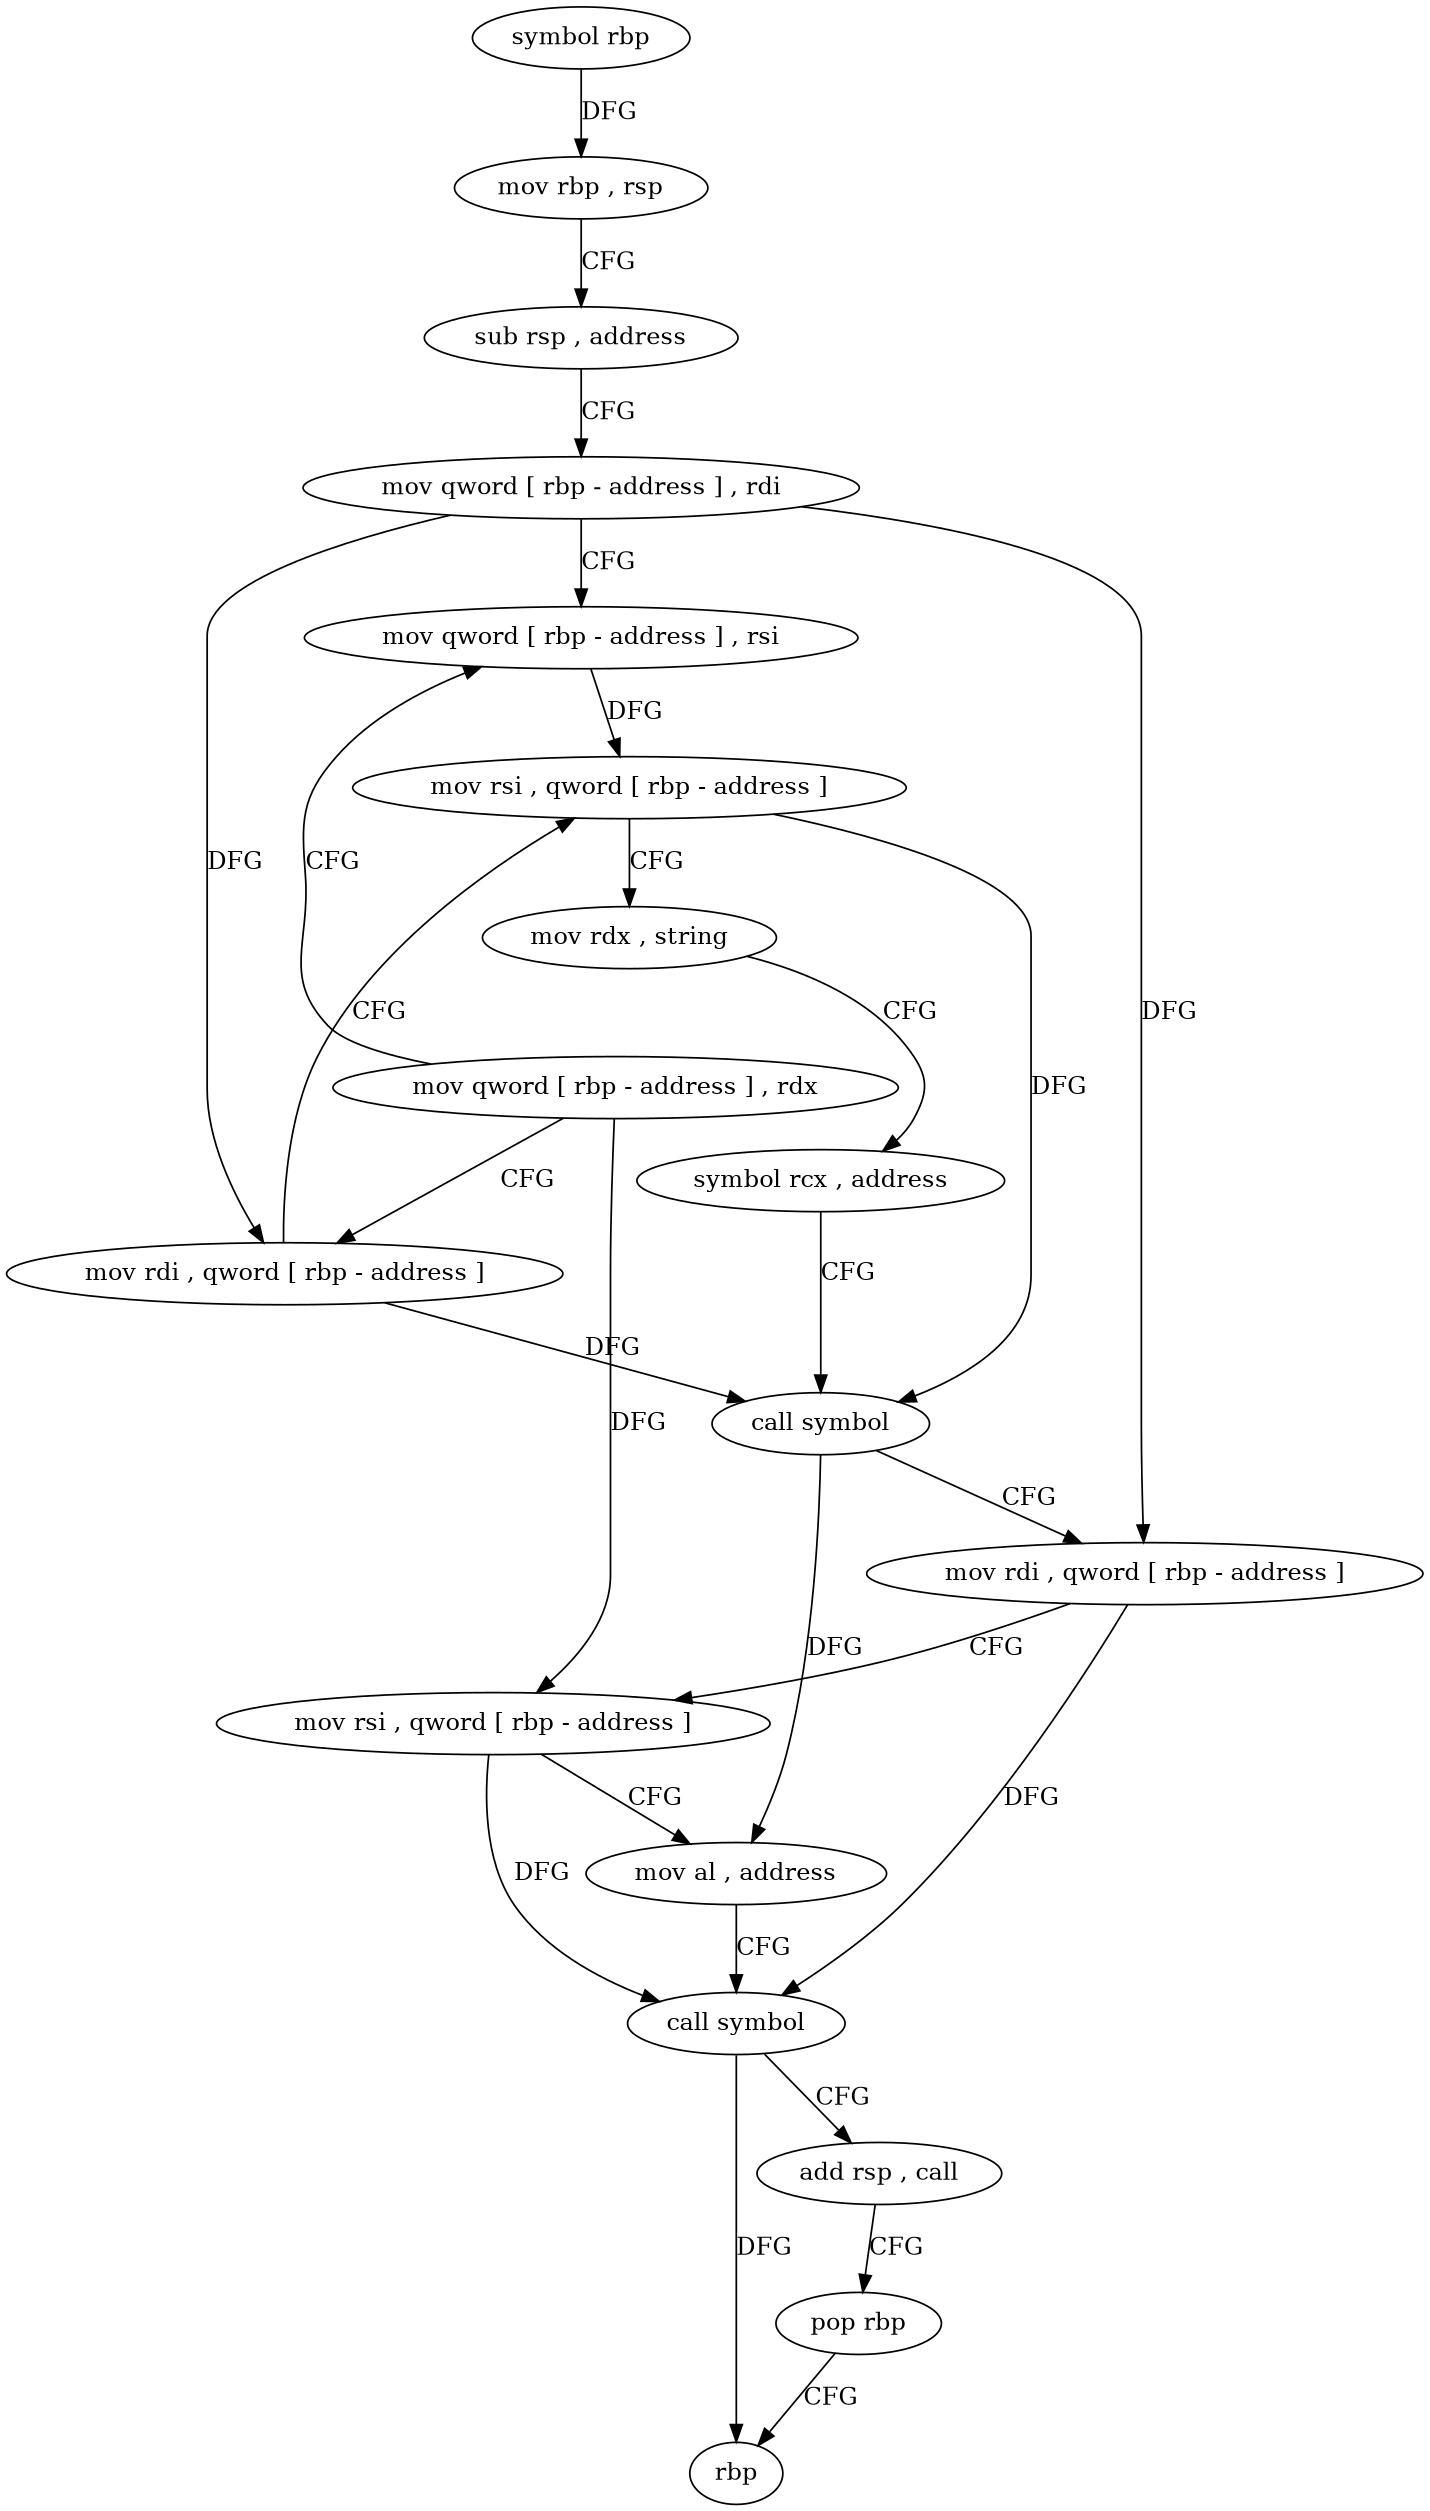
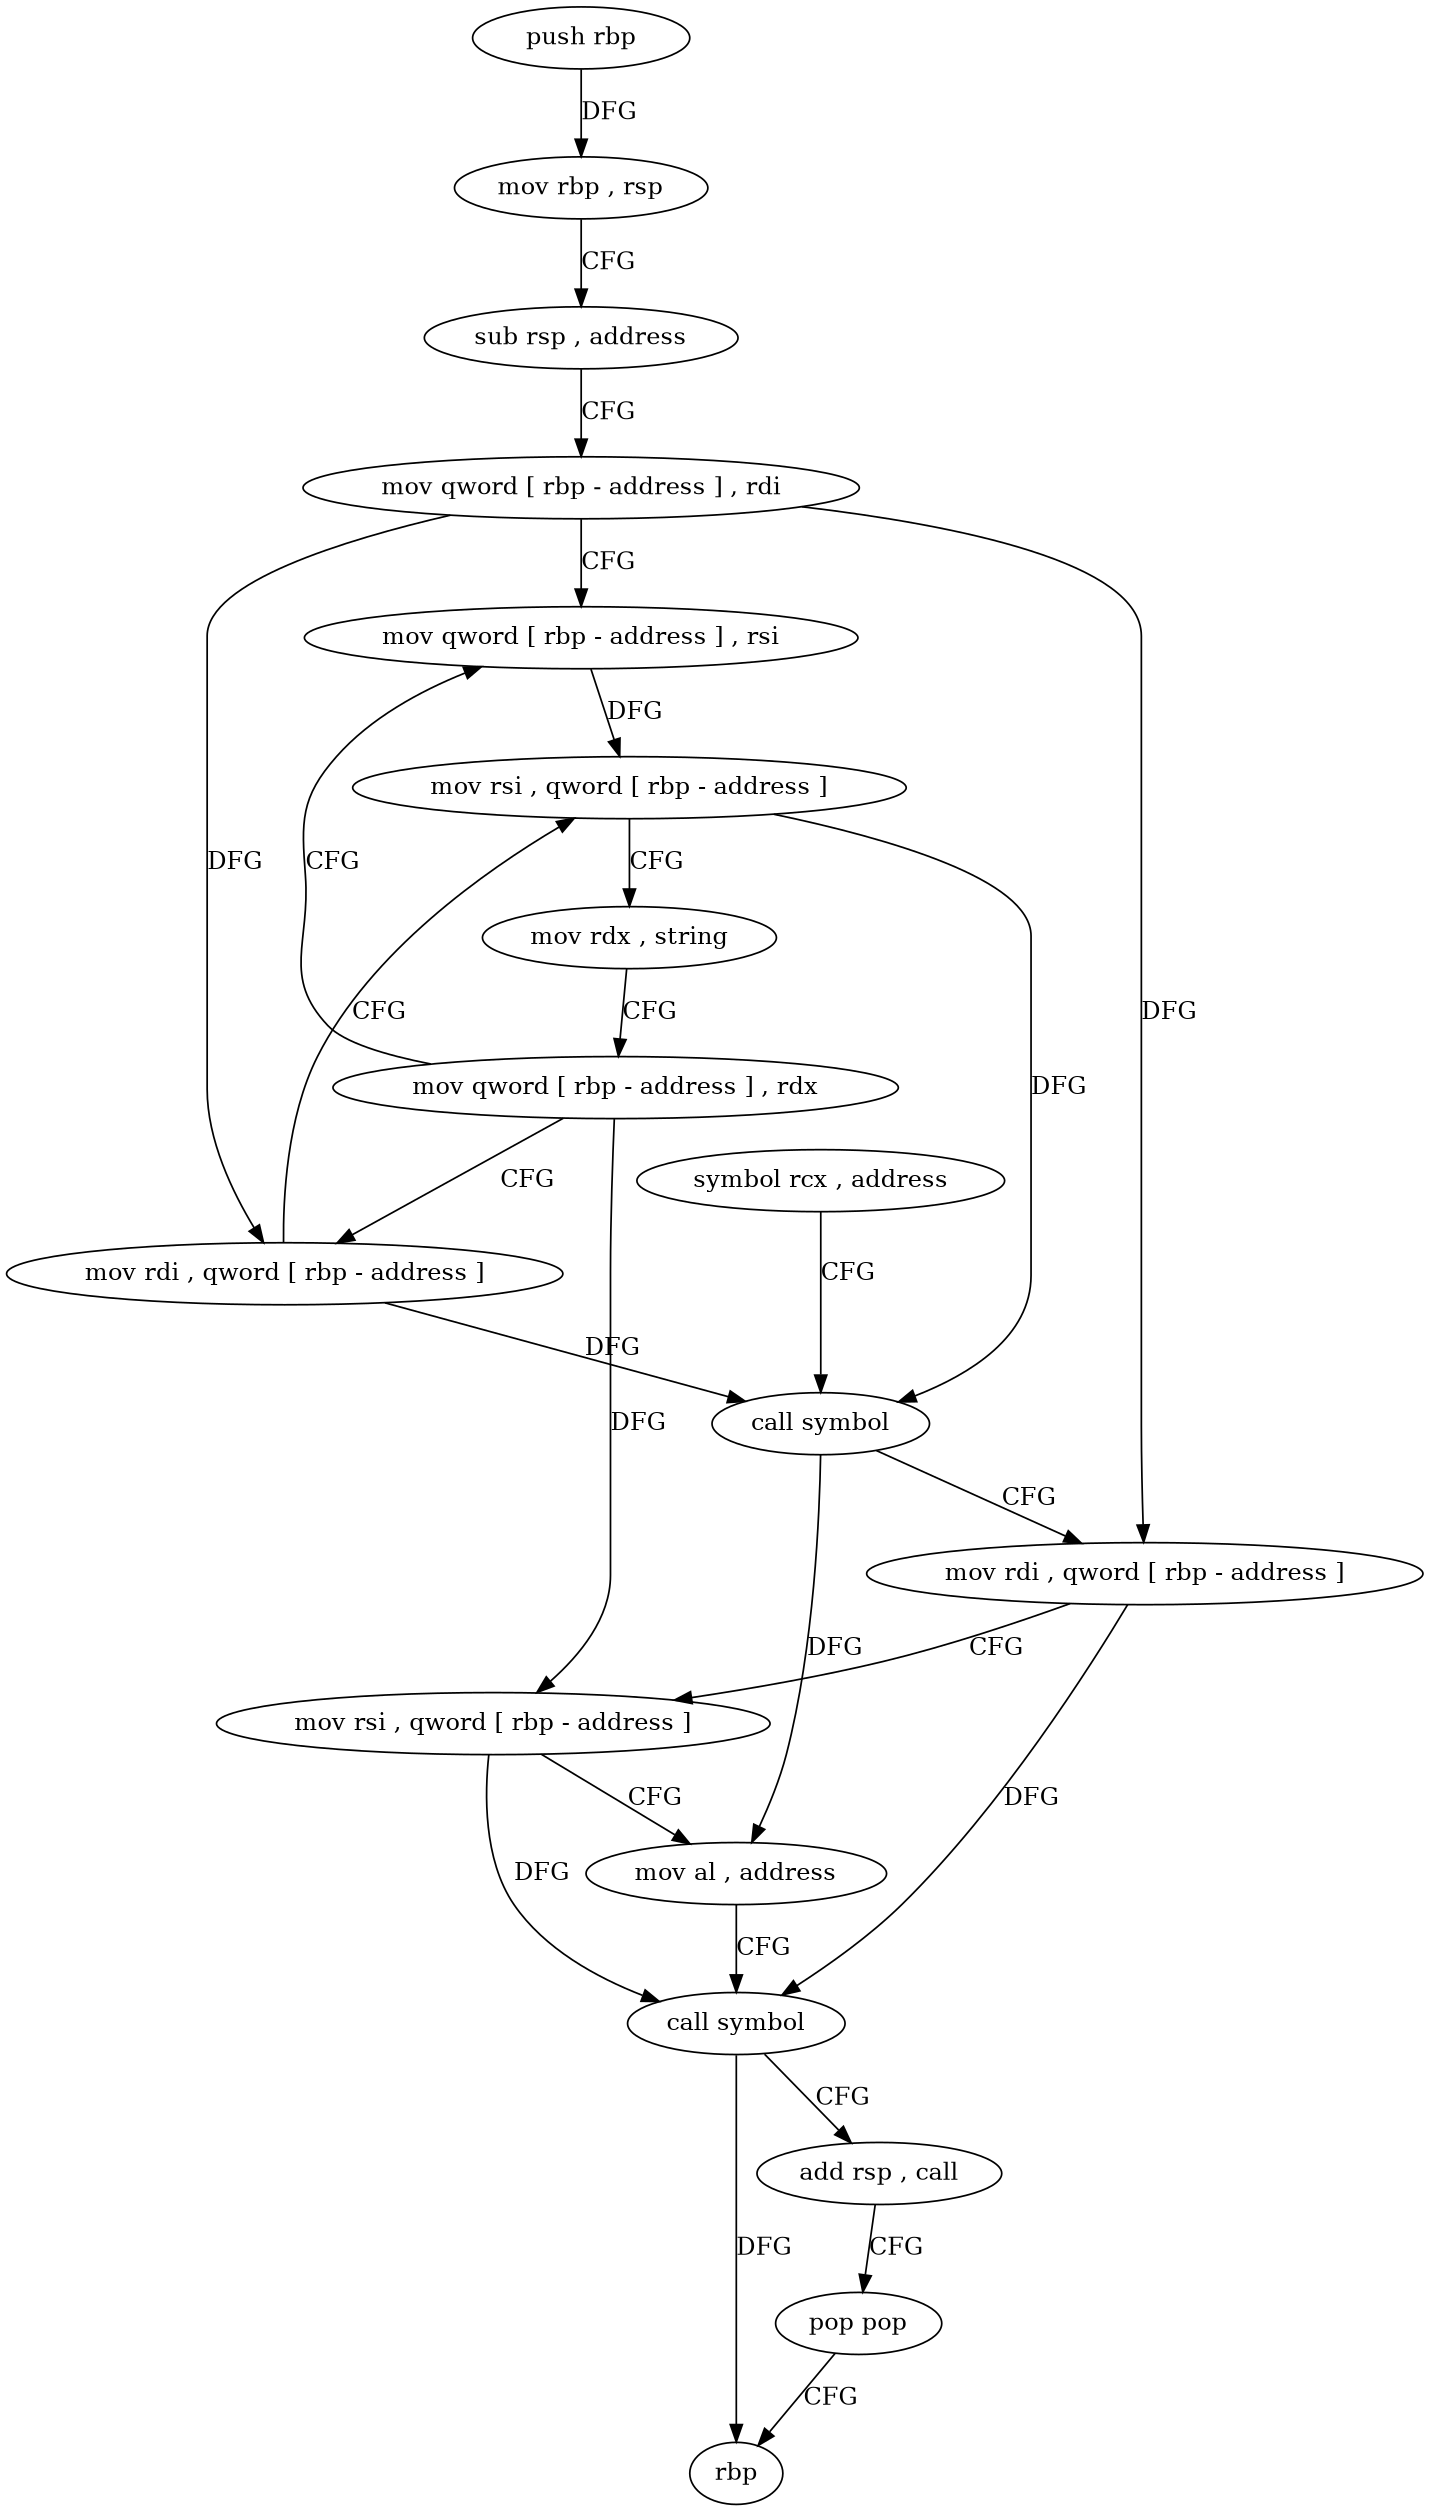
node "symbol rbp": label "symbol rbp" -> "push rbp"
edge "mov rdx , string" -> "symbol rcx , address": now "mov rdx , string" -> "mov qword [ rbp - address ] , rdx"
node "pop rbp": label "pop rbp" -> "pop pop"
